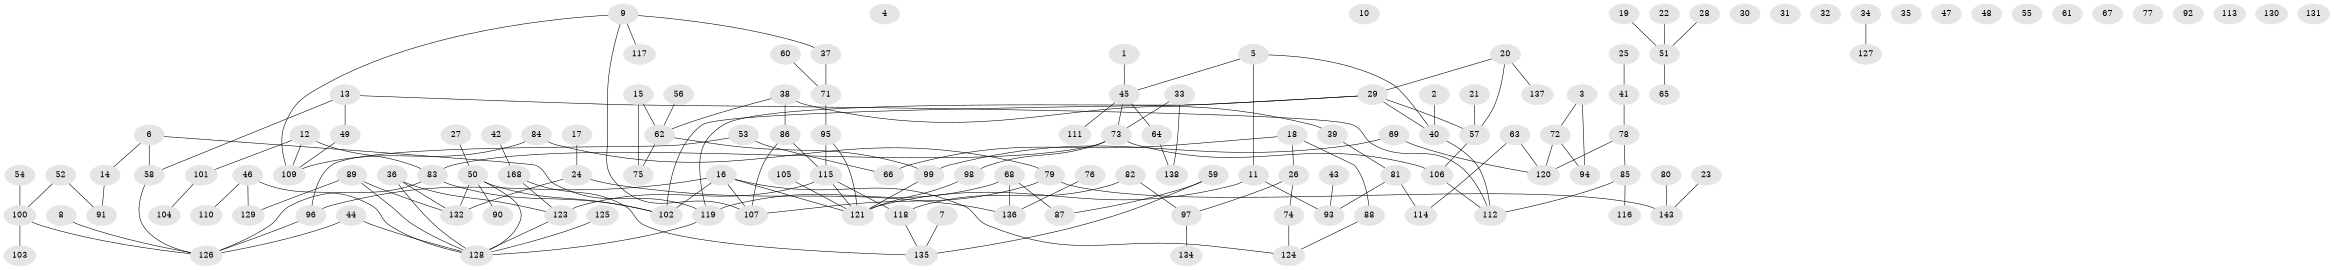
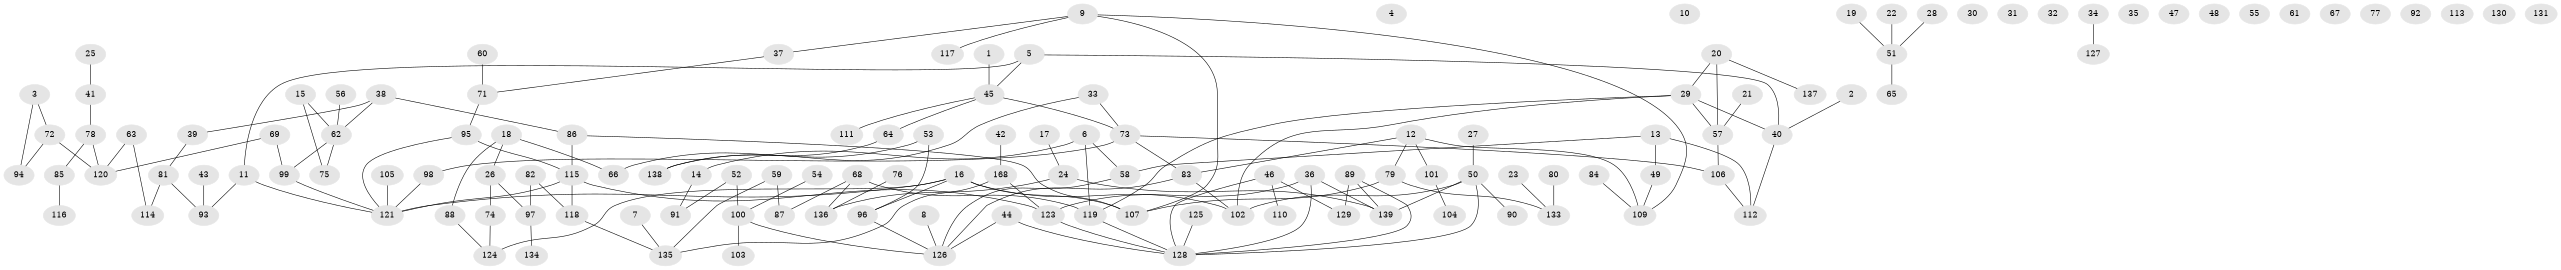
edge "84" -- "79": now "12" -- "79"
edge "85" -- "112": removed
node "132": label "132" -> "139"
node "143": label "143" -> "133"
